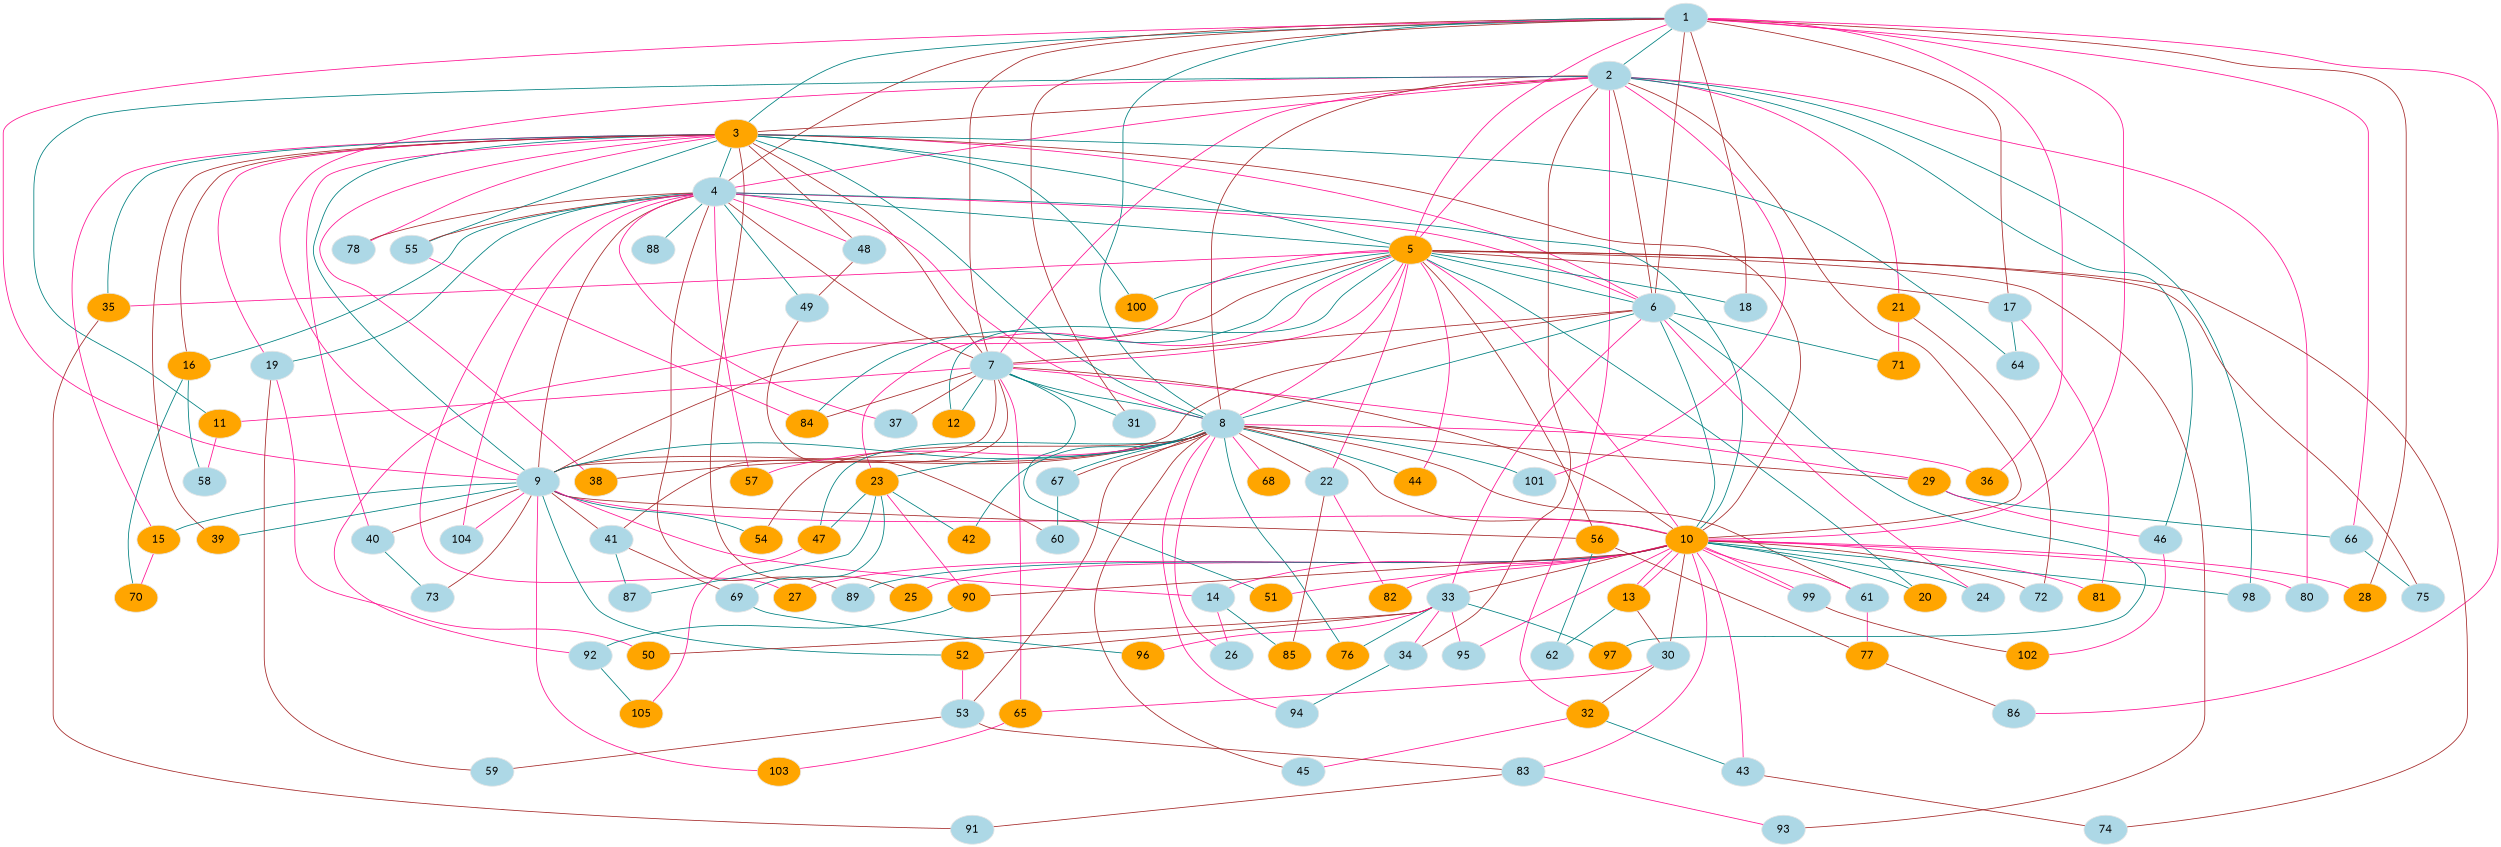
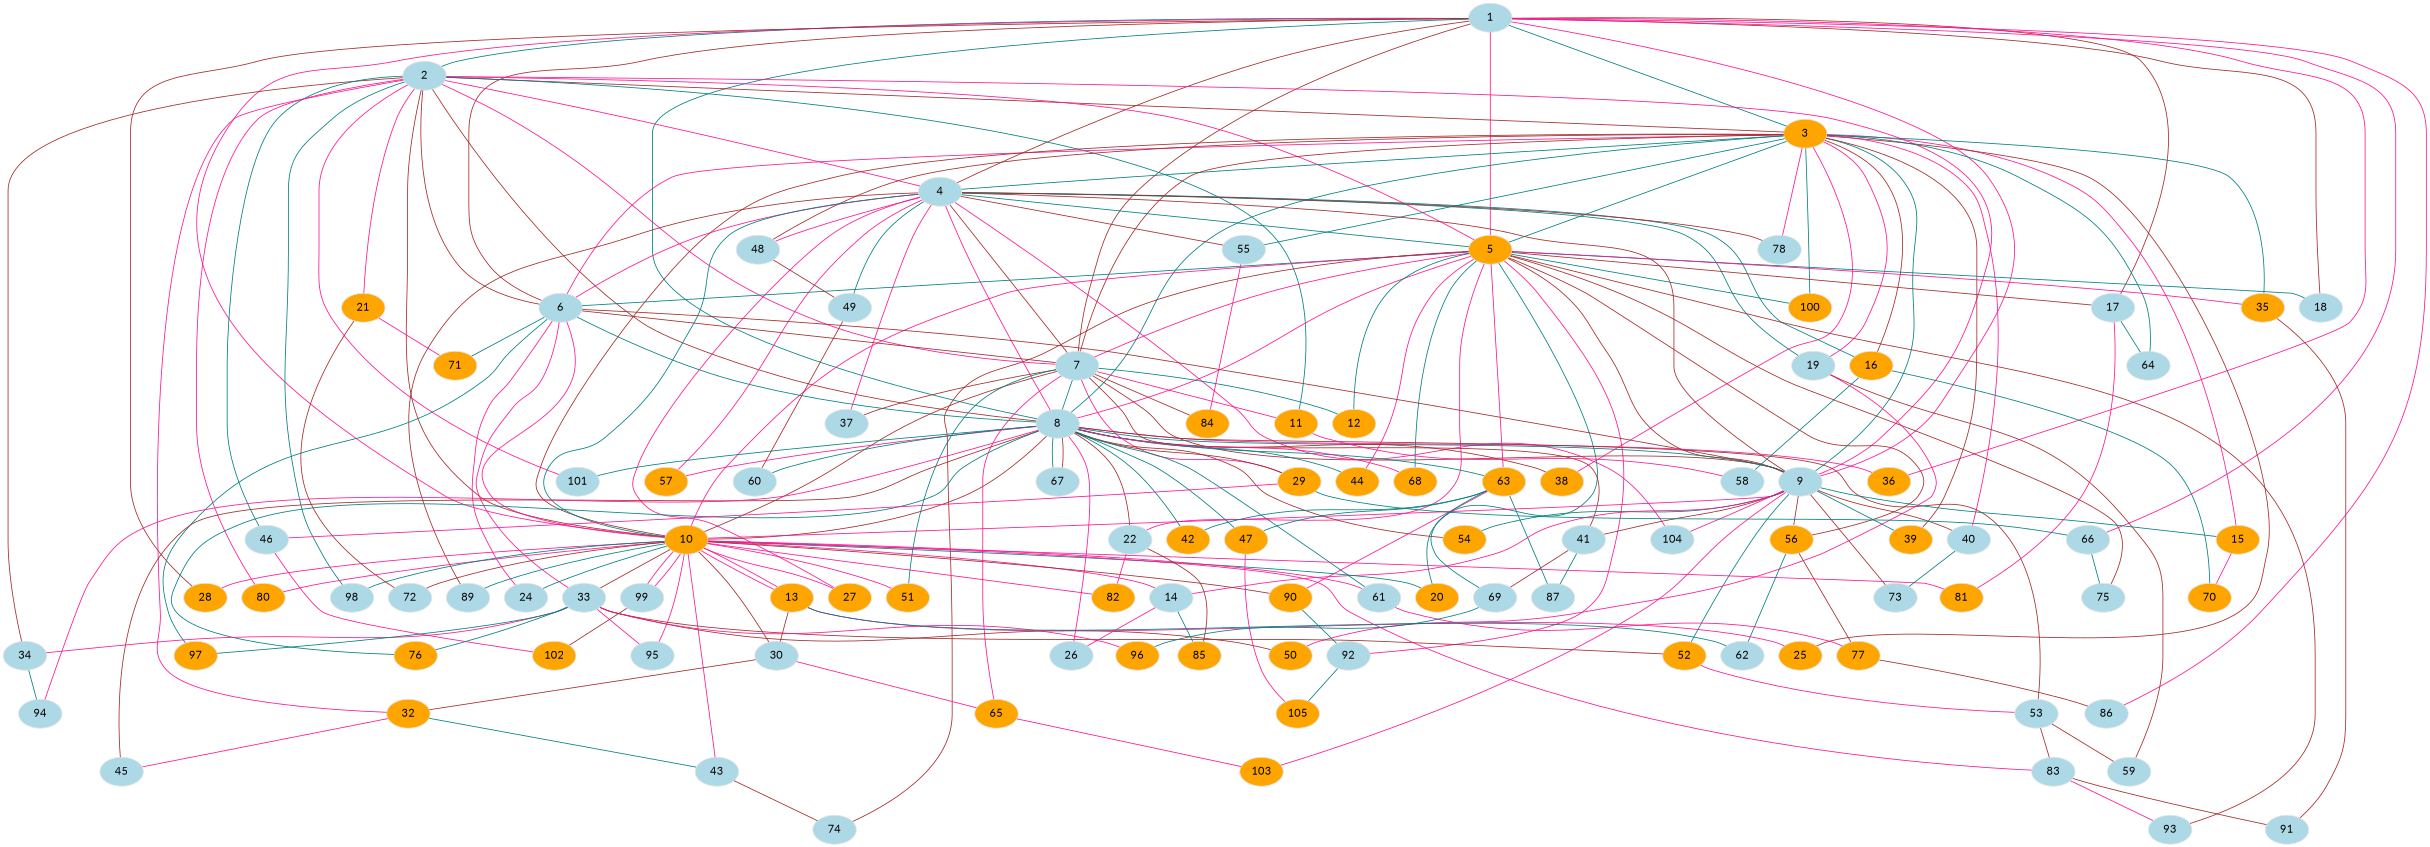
node "88": removed
edge "5" -- "84": now "5" -- "68"
edge "6" -- "10": color teal -> deeppink
node "31": removed
node "23": label "23" -> "63"
edge "67" -- "60": now "8" -- "60"
edge "8" -- "61": color brown -> teal
edge "10" -- "25": now "13" -- "25"
node "80": fillcolor lightblue -> orange
